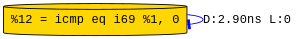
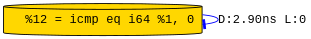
node "%12 = icmp eq i69 %1, 0": label "%12 = icmp eq i69 %1, 0" -> "%12 = icmp eq i64 %1, 0"
